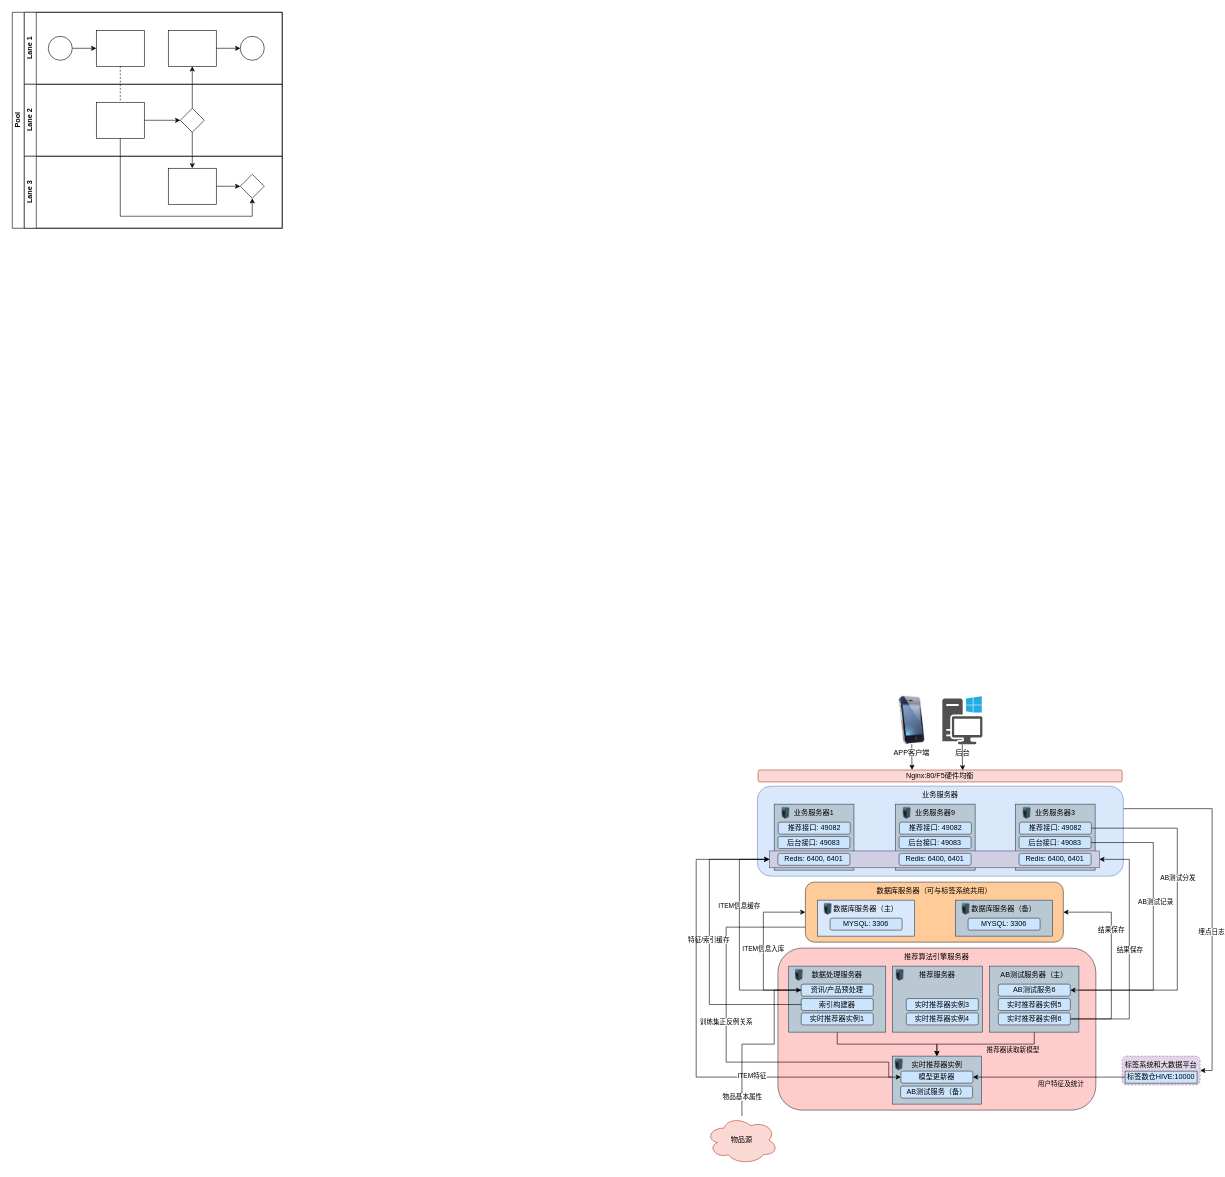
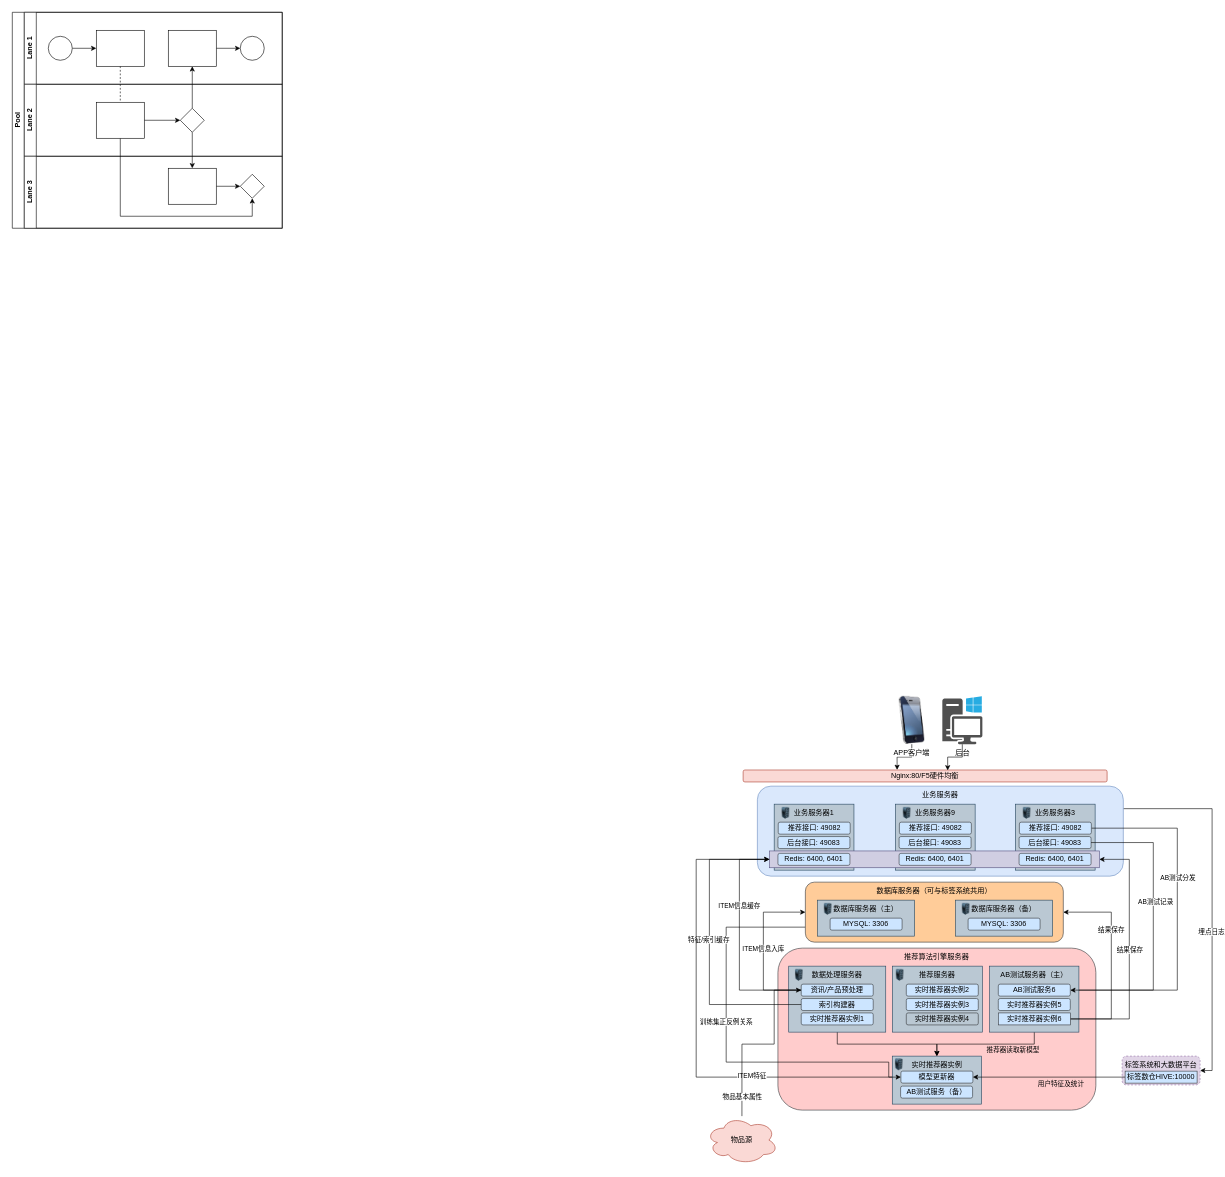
node "Nginx:80/F5硬件均衡": moved (940, 776) -> (925, 776)
node "数据库服务器（主）": fillcolor #dae8fc -> #bac8d3
node "实时推荐器实例2": added
node "实时推荐器实例4": fillcolor #cce5ff -> #bac8d3
node "实时推荐器实例6": shape rounded rectangle -> rectangle
